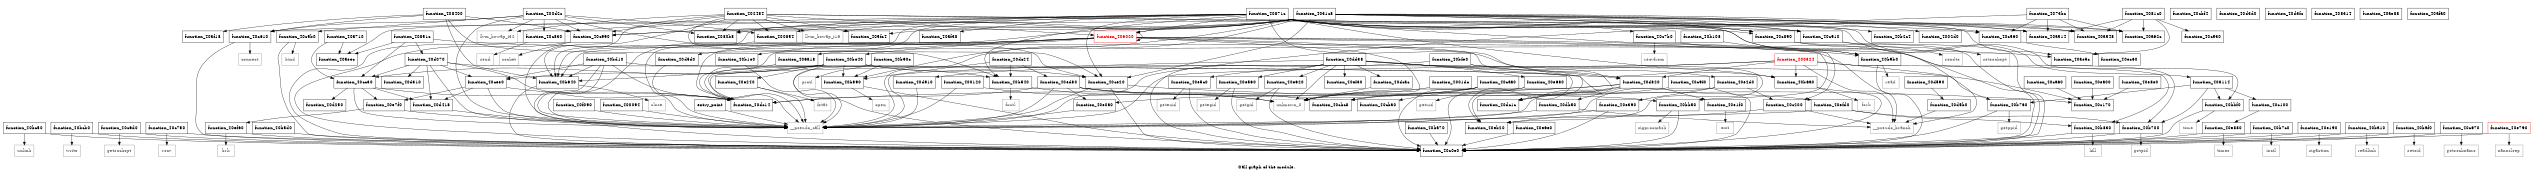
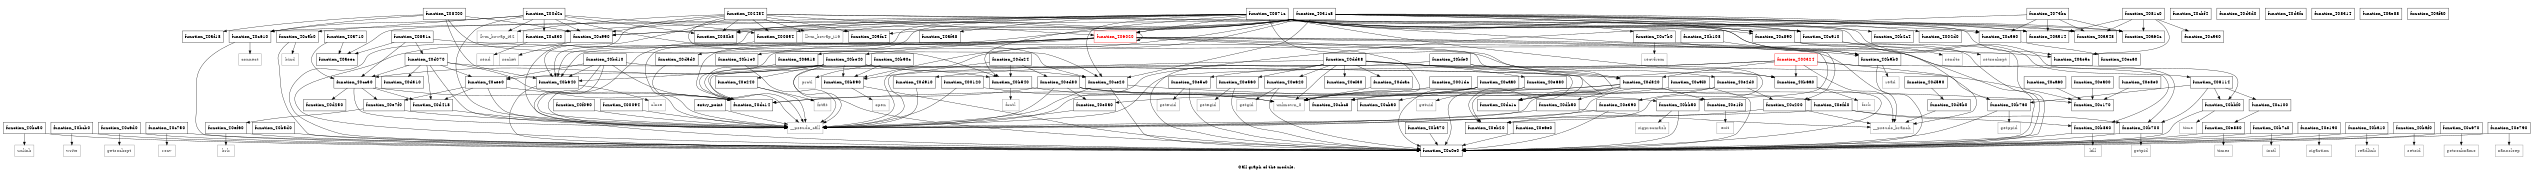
node "function_40e790": color red -> black
